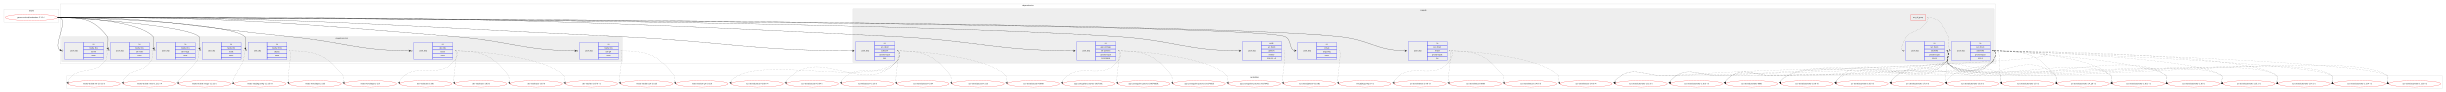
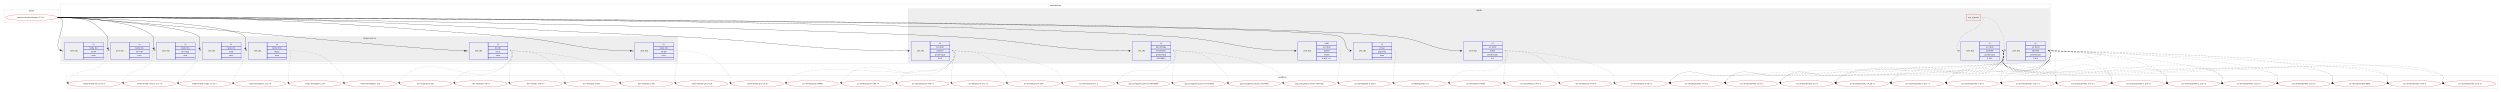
node "media-libs/pkgconfig-1.2.15-r9": label "media-libs/pkgconfig-1.2.15-r9" -> "media-libs/libsdl-1.2.15-r9"
node "dev-libs/boost-1.65.0": added
